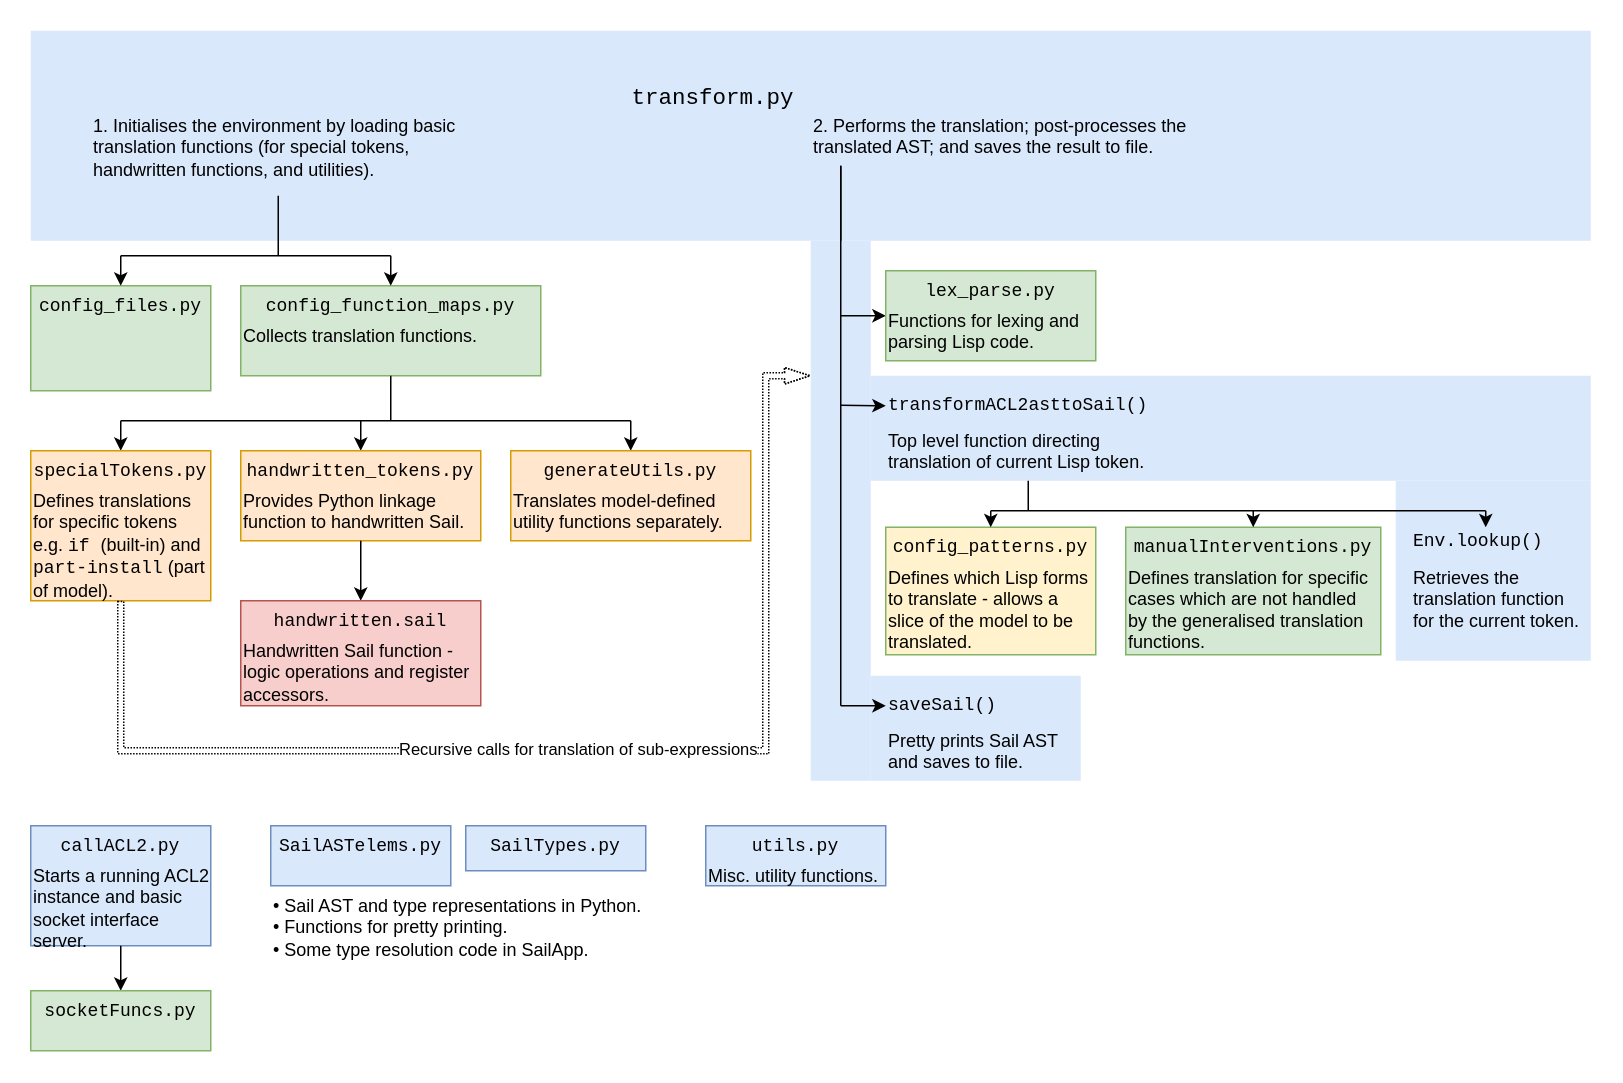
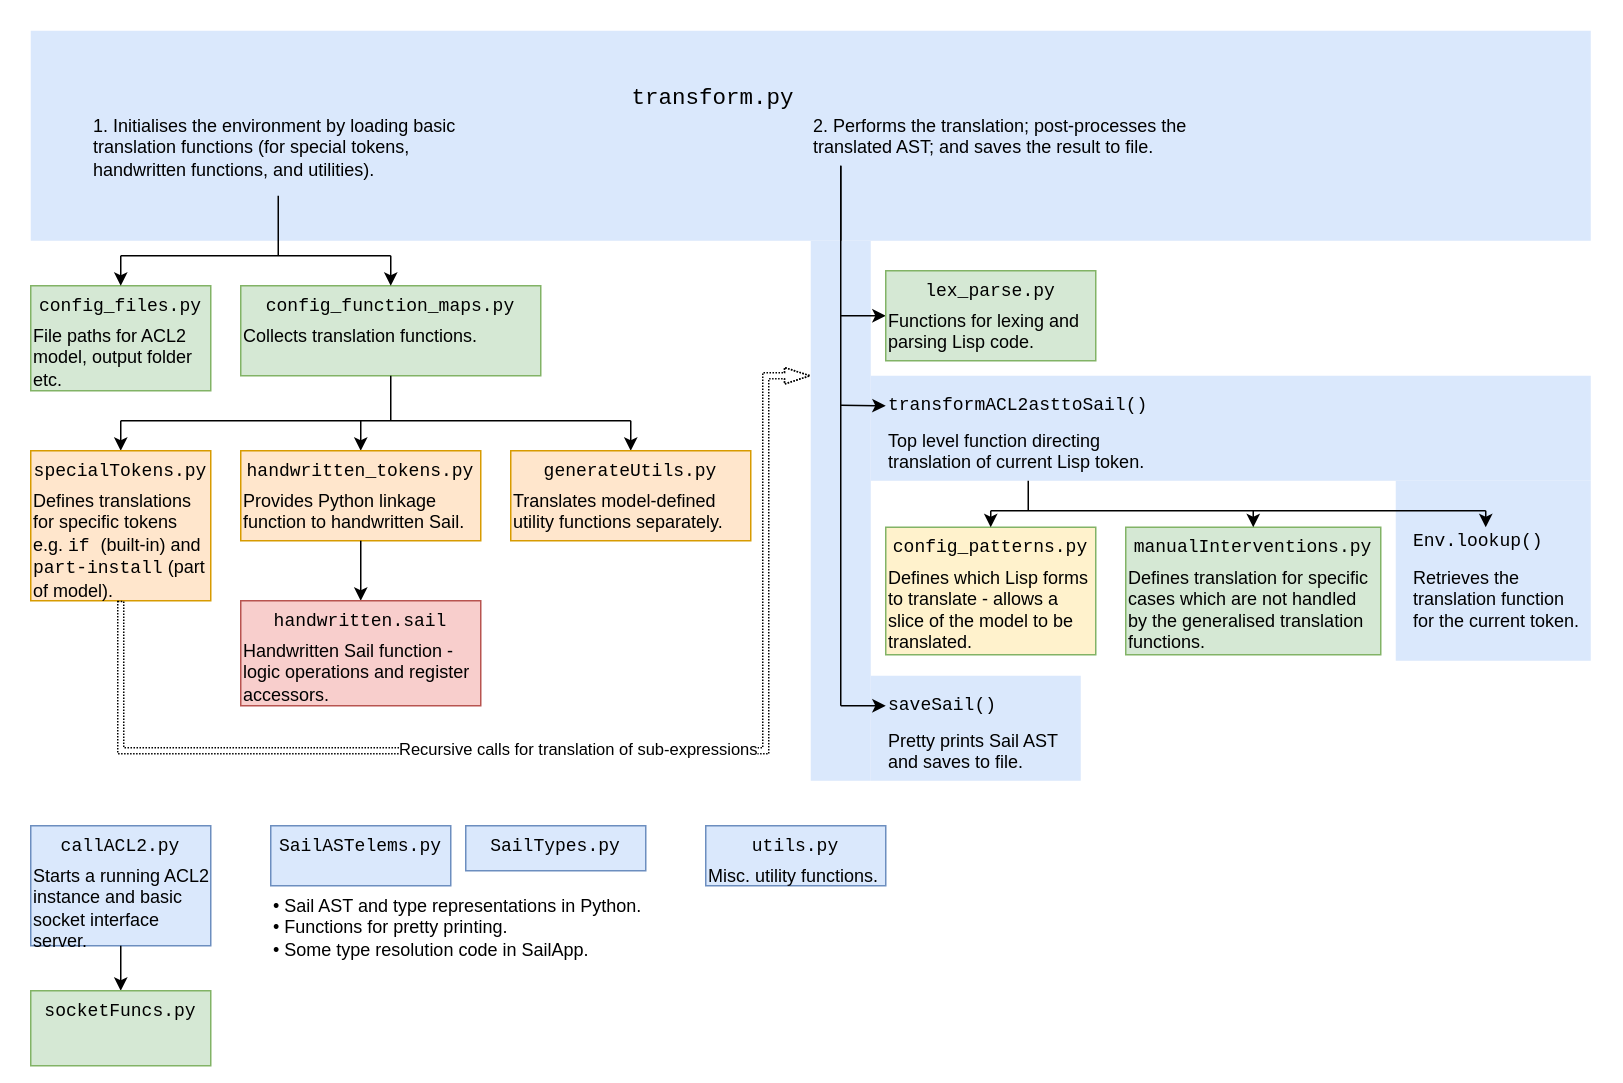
node "File paths for ACL2 model, output folder etc.": added
node "socketFuncs.py": size 180x60 -> 180x75
